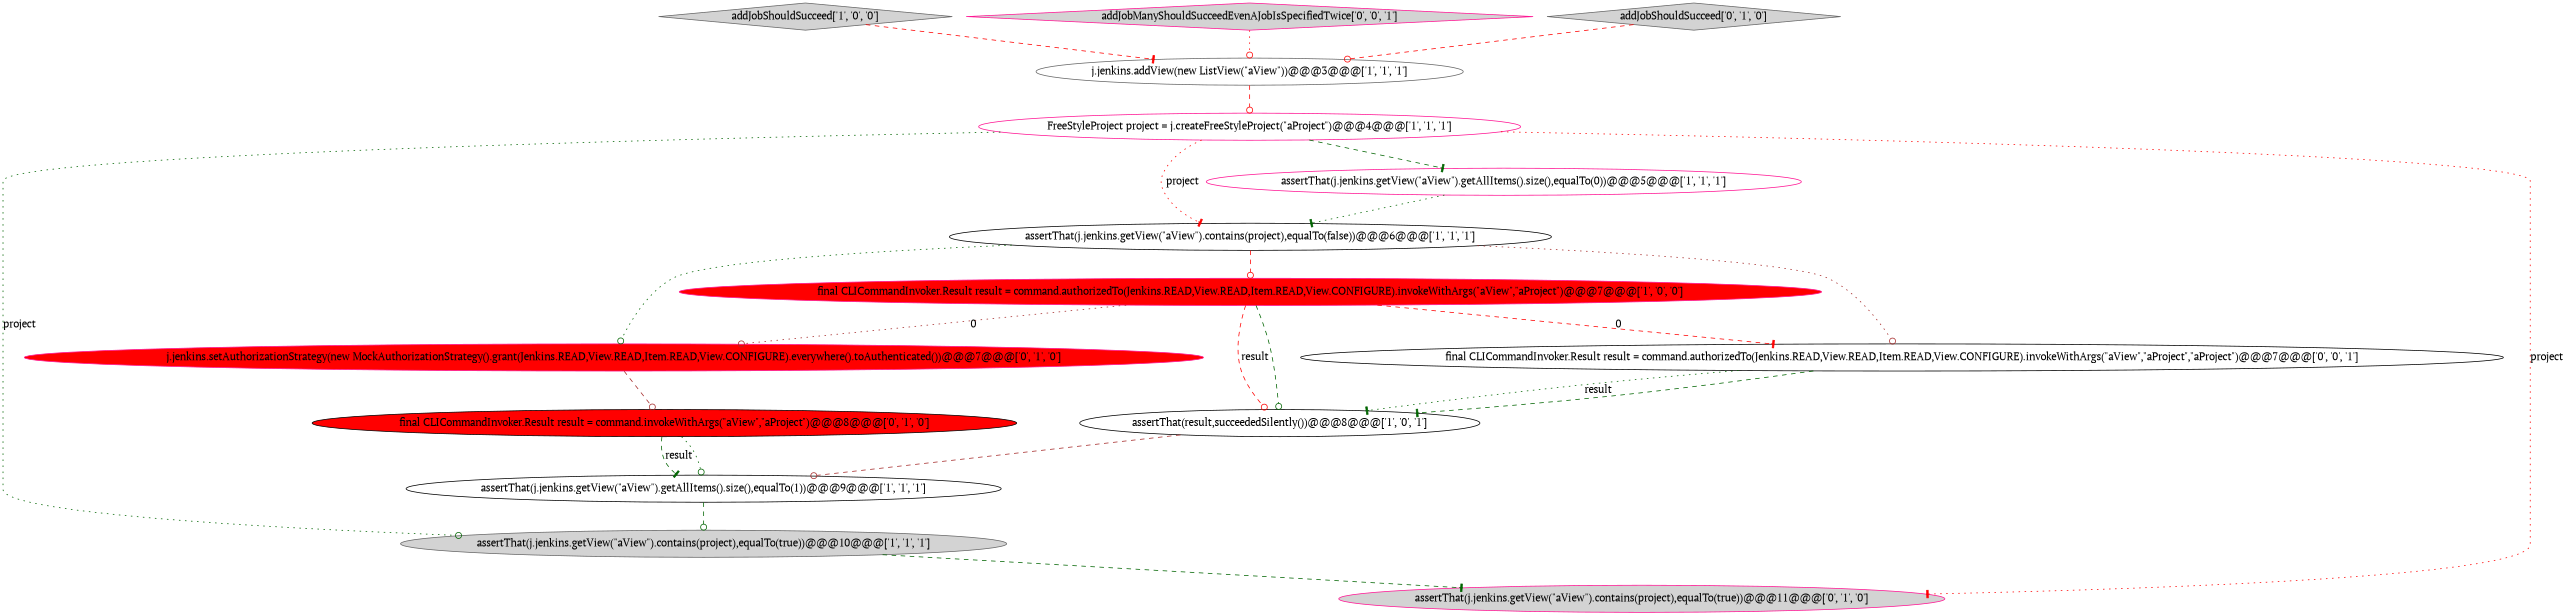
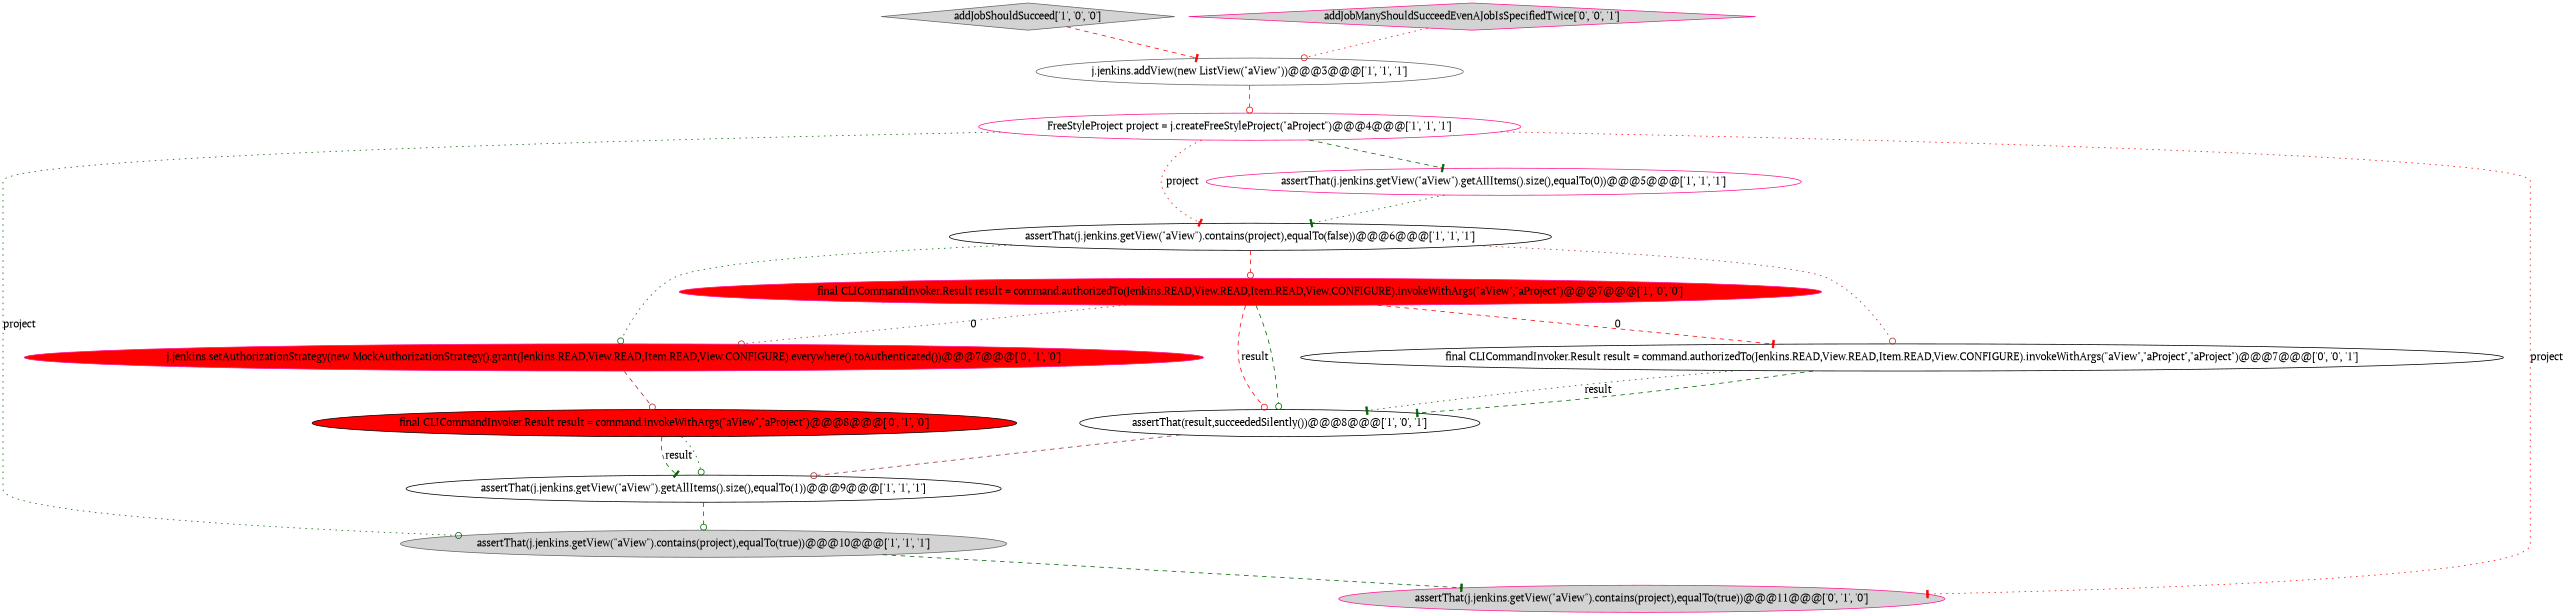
node "addJobShouldSucceed['0', '1', '0']": removed
